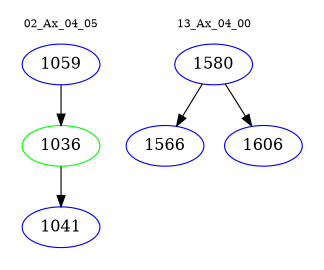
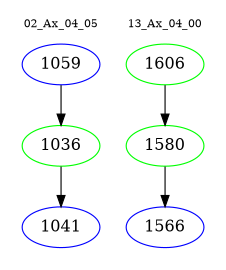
node "1580": color blue -> green
edge "1580" -> "1606": reversed
node "1606": color blue -> green
